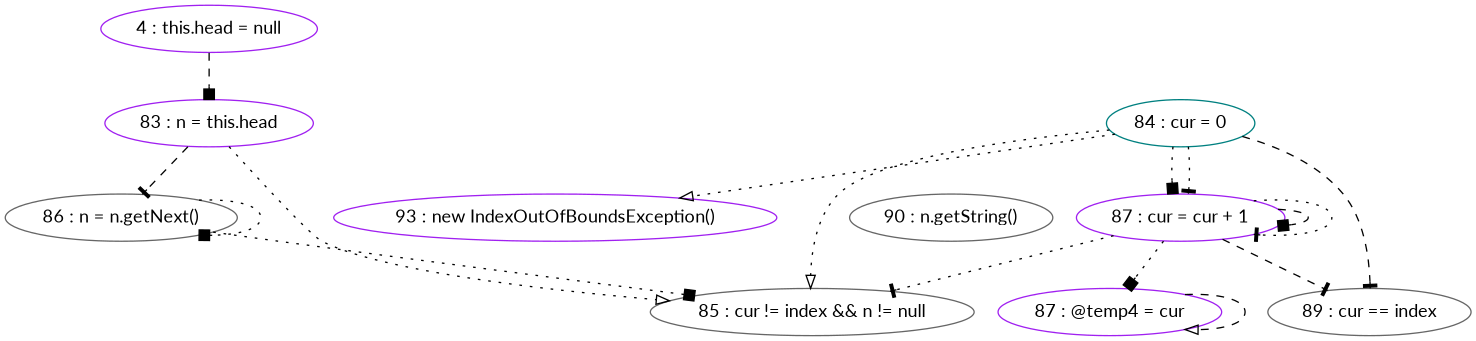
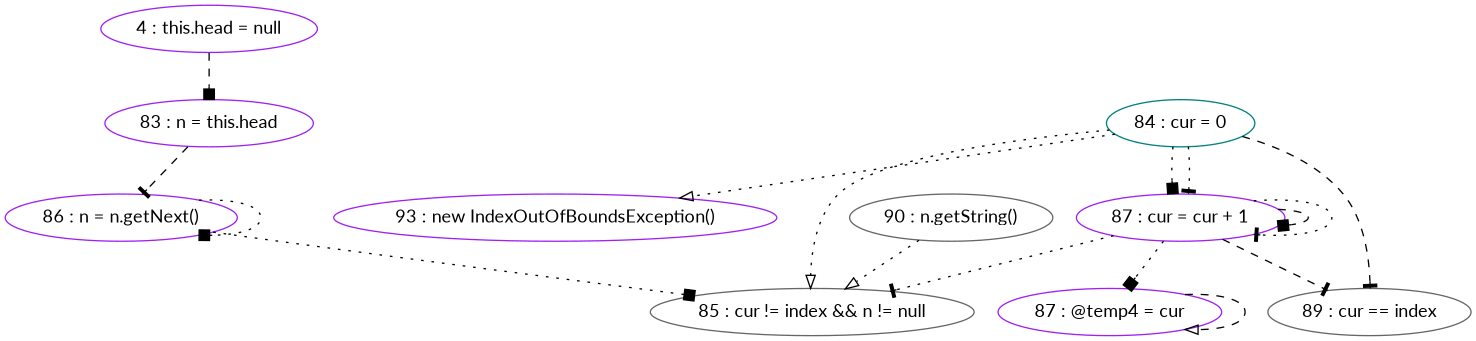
node "86 : n = n.getNext()": color gray40 -> purple
edge "83 : n = this.head" -> "85 : cur != index && n != null": now "90 : n.getString()" -> "85 : cur != index && n != null"
